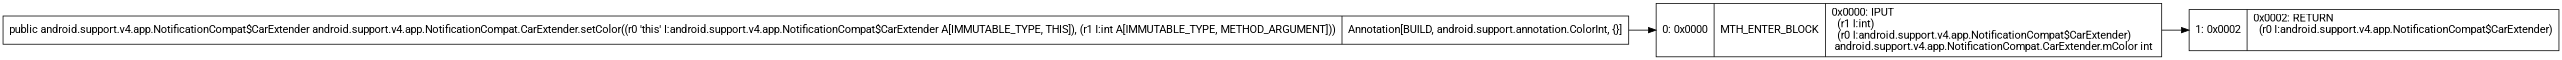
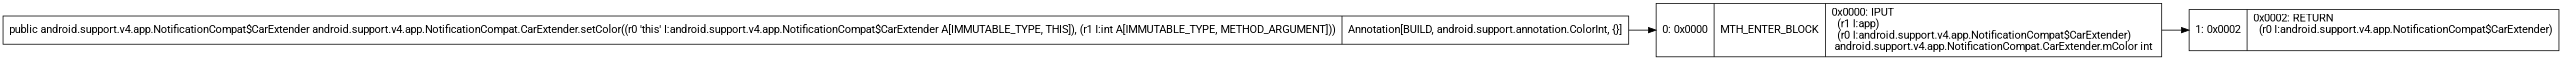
node "0: 0x0000": text "(r1 I:int)" -> "(r1 I:app)"
